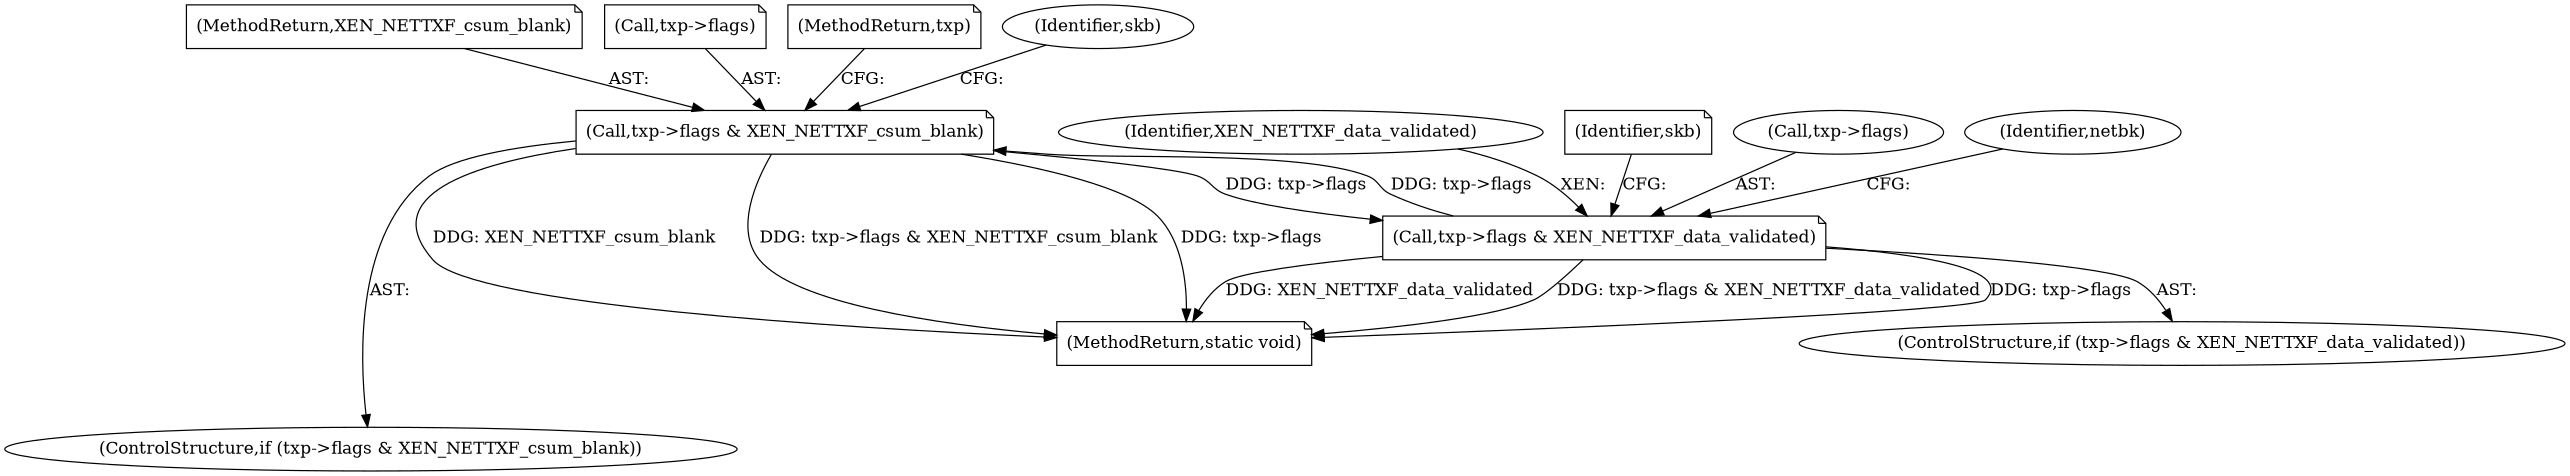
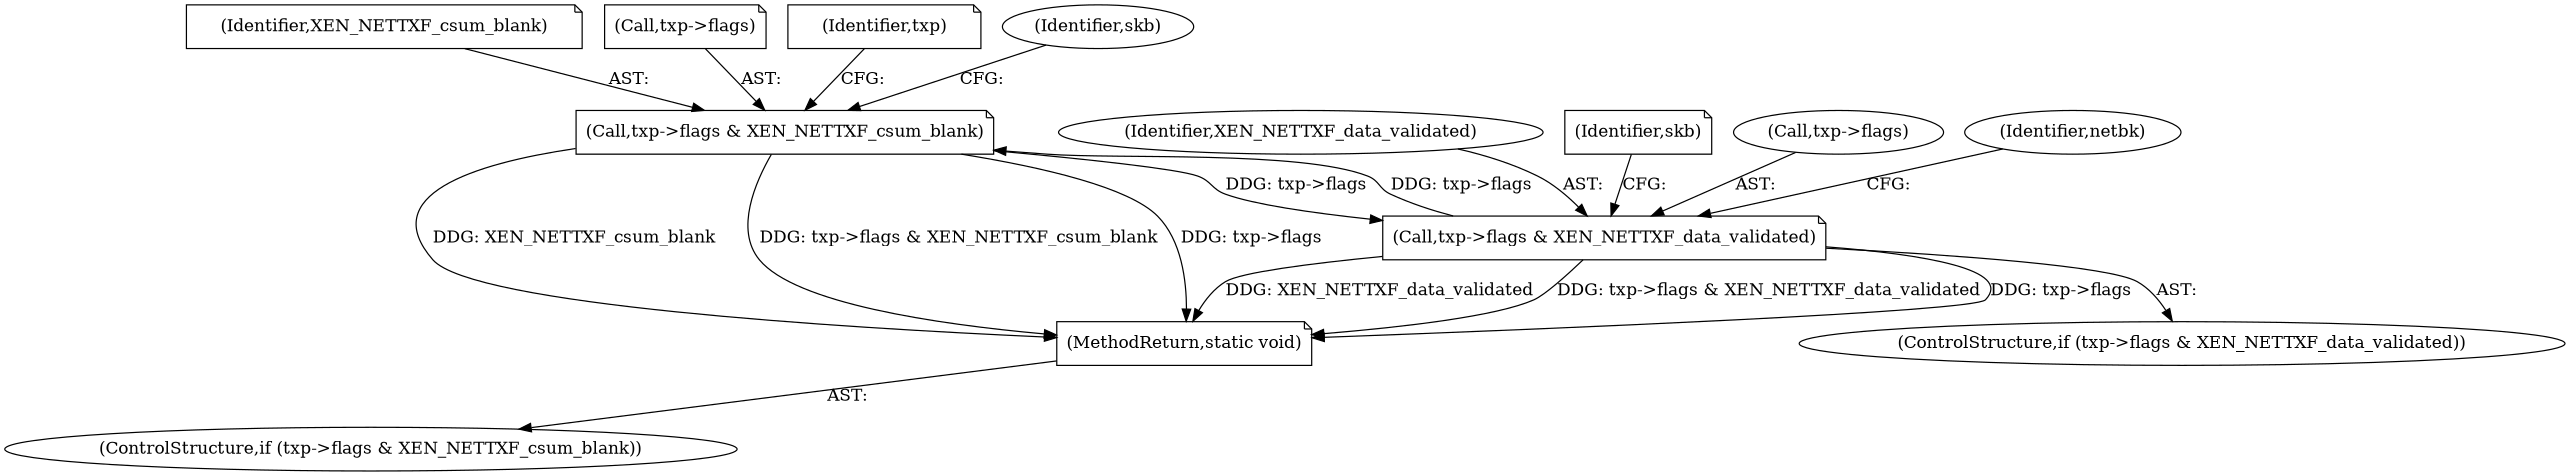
node "(MethodReturn,XEN_NETTXF_csum_blank)": label "(MethodReturn,XEN_NETTXF_csum_blank)" -> "(Identifier,XEN_NETTXF_csum_blank)"
node "(MethodReturn,txp)": label "(MethodReturn,txp)" -> "(Identifier,txp)"
edge "(Identifier,XEN_NETTXF_data_validated)" -> "(Call,txp->flags & XEN_NETTXF_data_validated)": label "XEN: " -> "AST: "
edge "(Call,txp->flags & XEN_NETTXF_csum_blank)" -> "(ControlStructure,if (txp->flags & XEN_NETTXF_csum_blank))": now "(MethodReturn,static void)" -> "(ControlStructure,if (txp->flags & XEN_NETTXF_csum_blank))"
